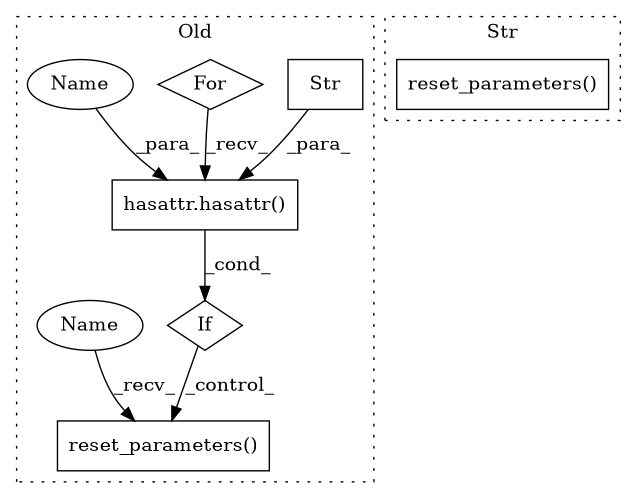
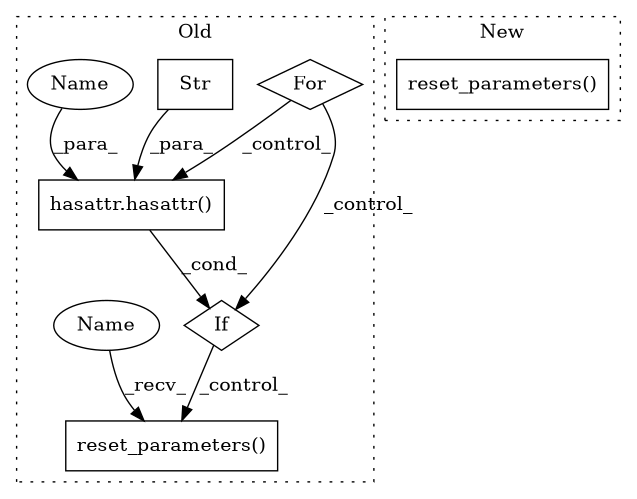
cluster "Str": label "Str" -> "New"
edge "For" -> "hasattr.hasattr()": label "_recv_" -> "_control_"
edge "For" -> "If": added, label "_control_"
